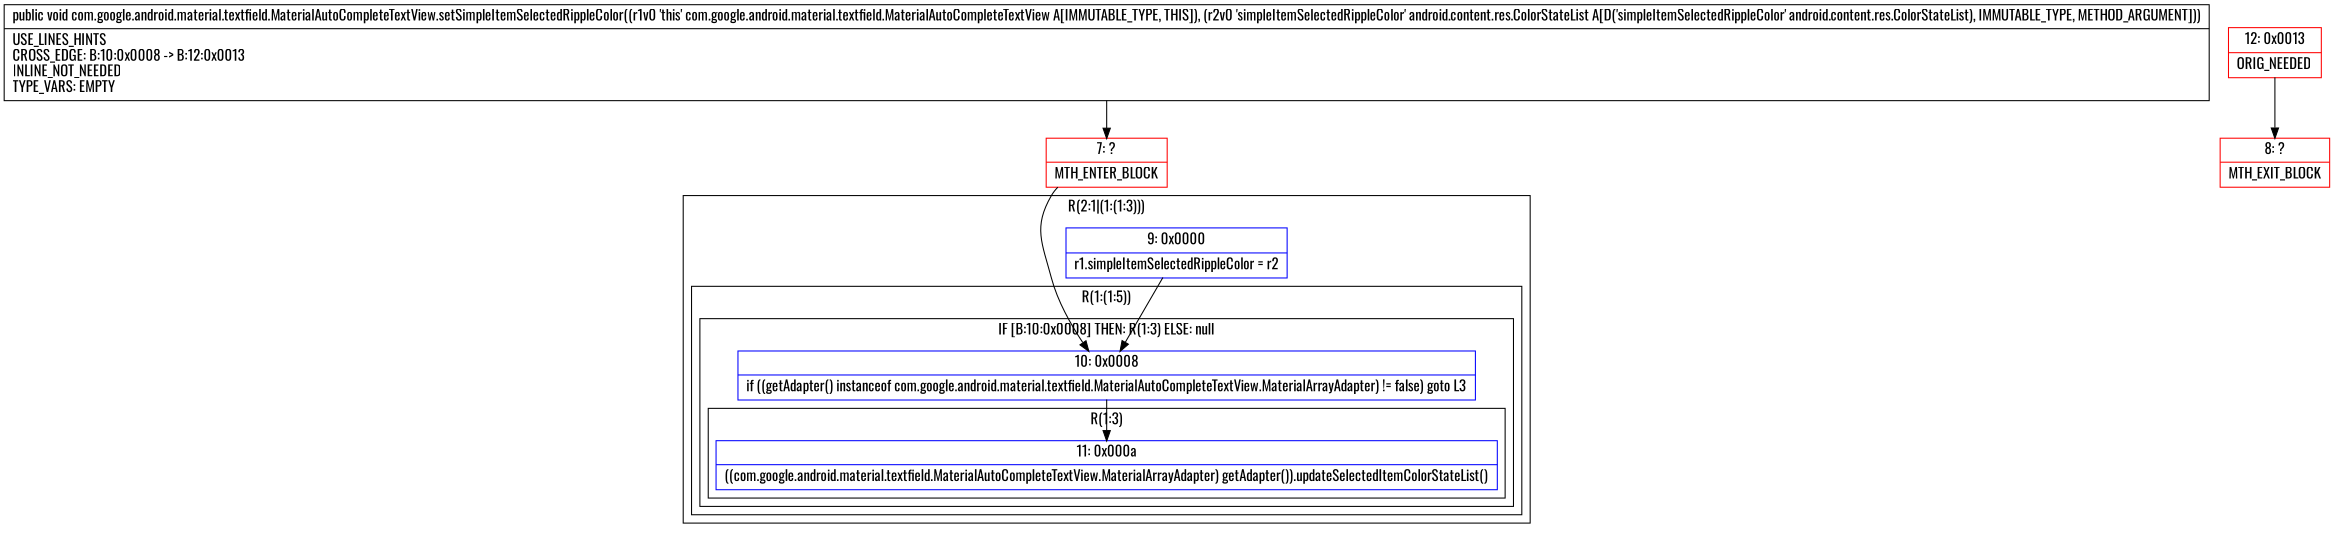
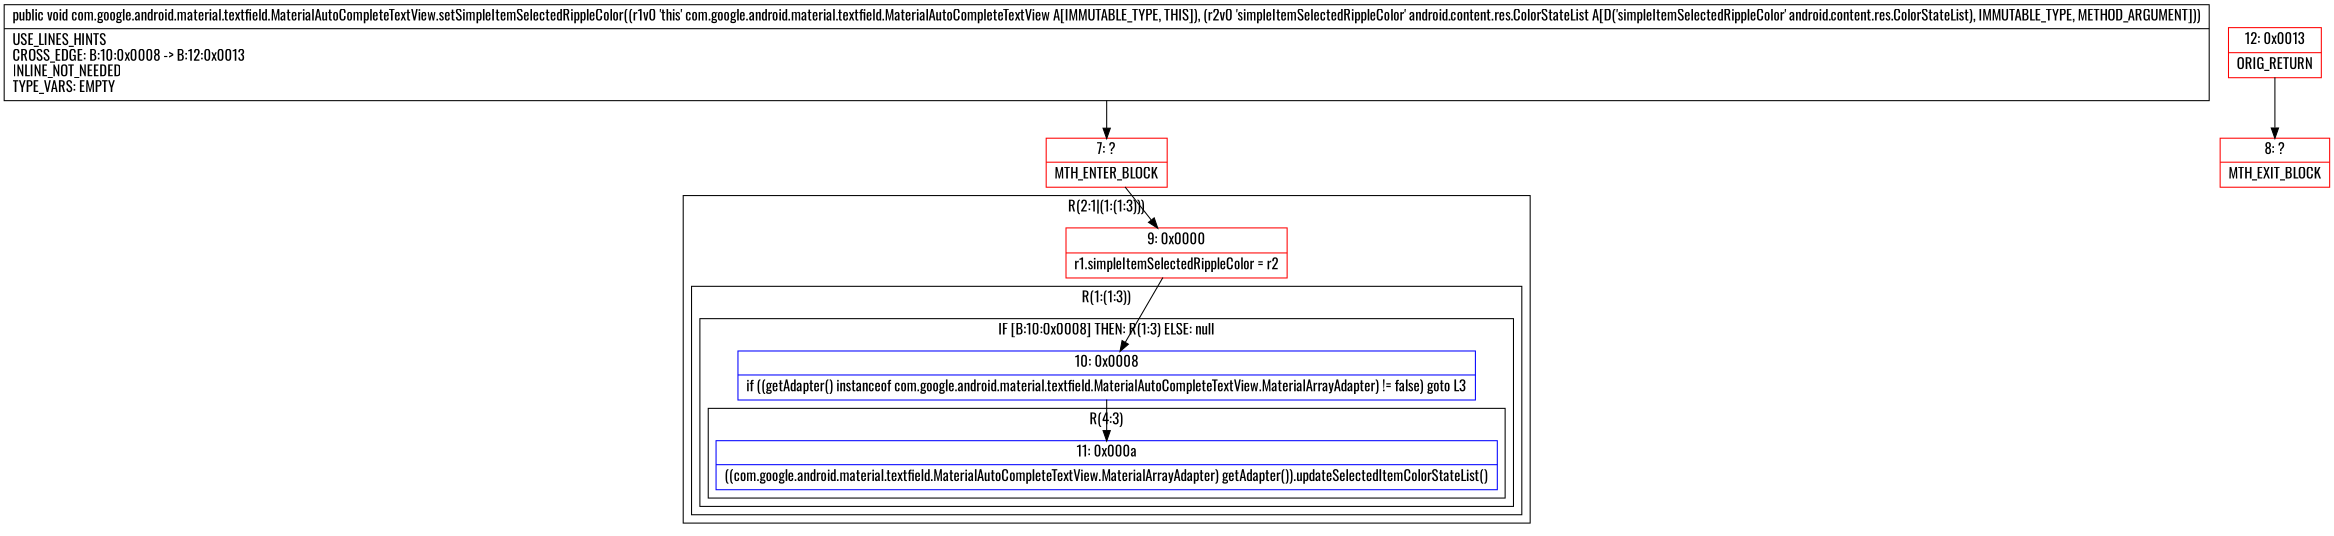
node "12: 0x0013": text "ORIG_NEEDED" -> "ORIG_RETURN"
node "9: 0x0000": color blue -> red
edge "7: ?" -> "10: 0x0008": now "7: ?" -> "9: 0x0000"
cluster "R(1:(1:5))": label "R(1:(1:5))" -> "R(1:(1:3))"
cluster "R(1:3)": label "R(1:3)" -> "R(4:3)"
